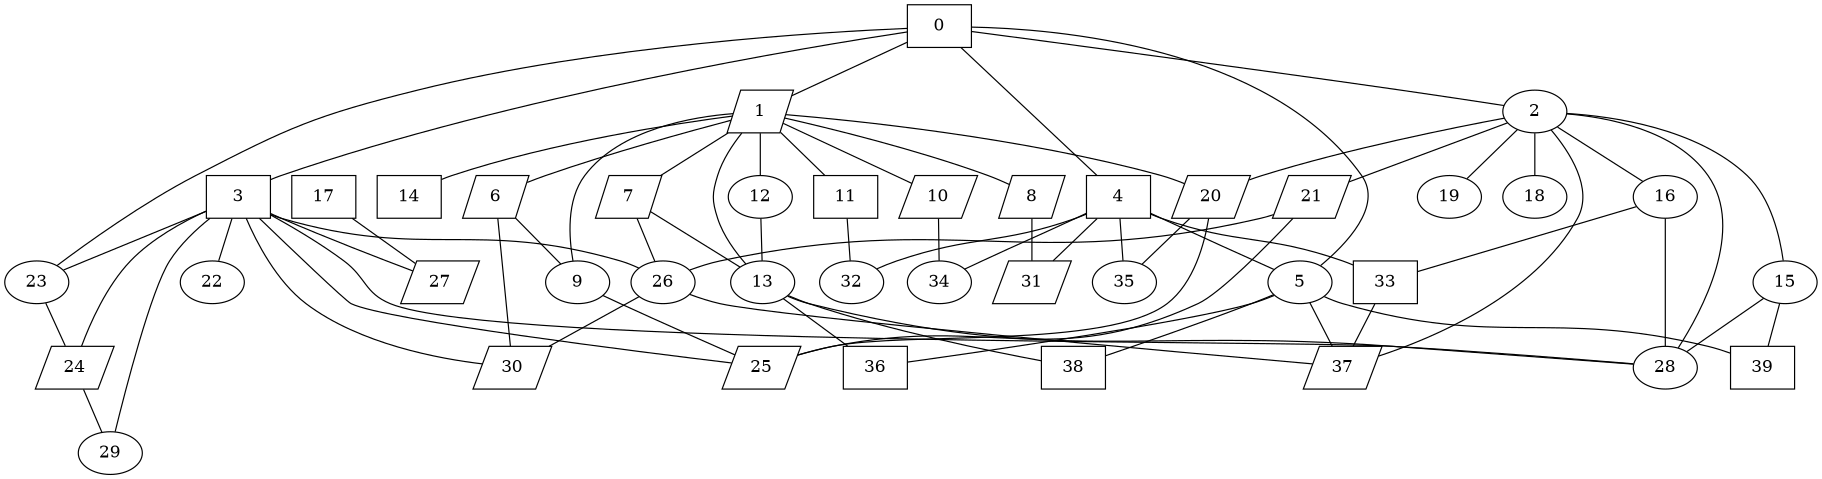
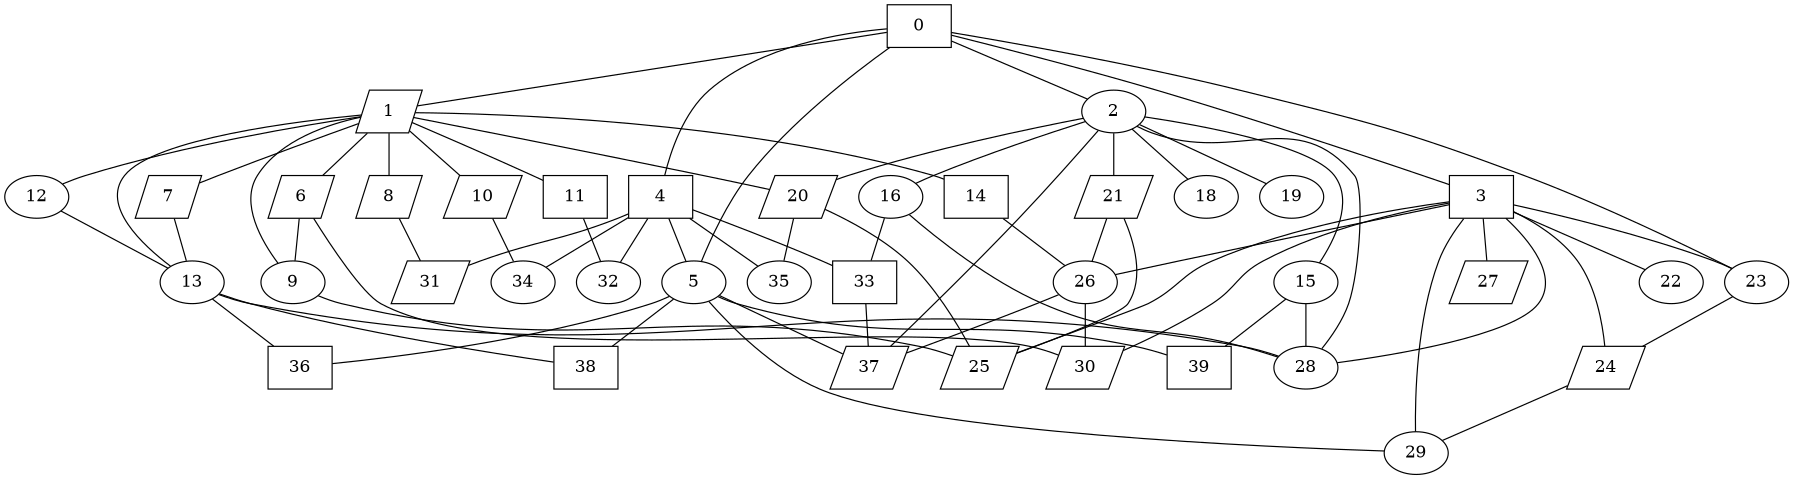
node "17": removed
edge "7" -- "26": now "14" -- "26"
edge "5" -- "29": added
